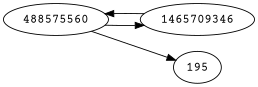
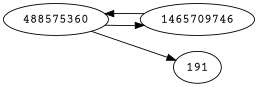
node "488575560": label "488575560" -> "488575360"
node "1465709346": label "1465709346" -> "1465709746"
node "195": label "195" -> "191"
